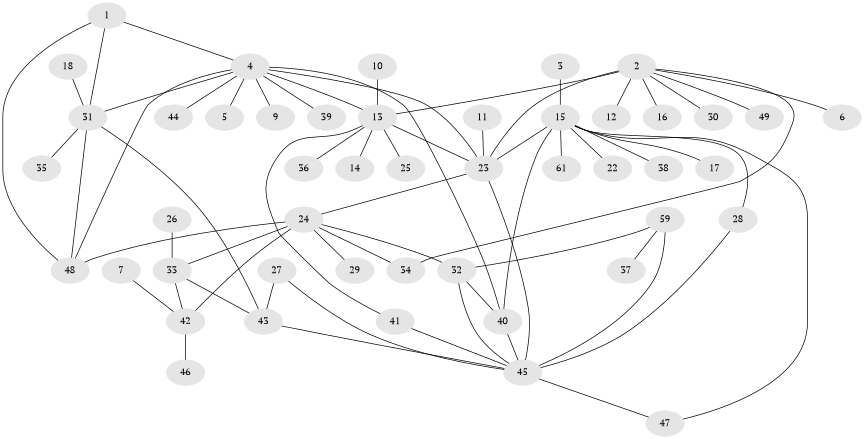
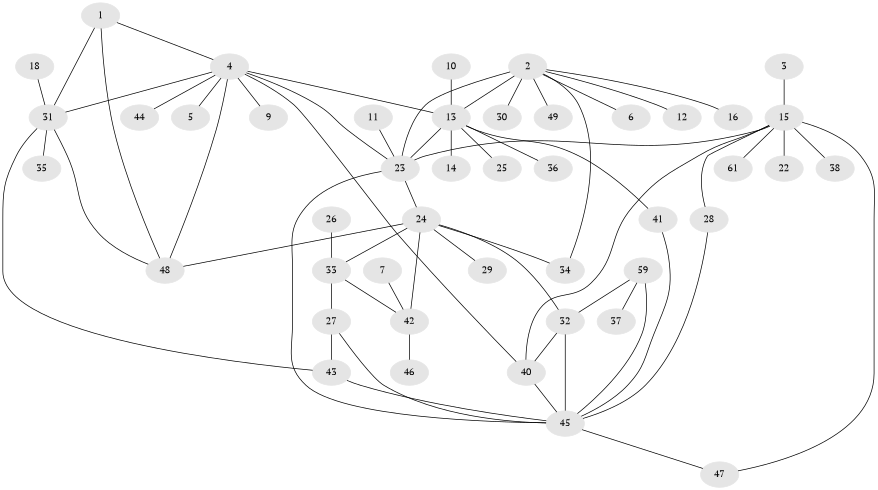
node "39": removed
node "17": removed
edge "33" -- "43": now "33" -- "27"
